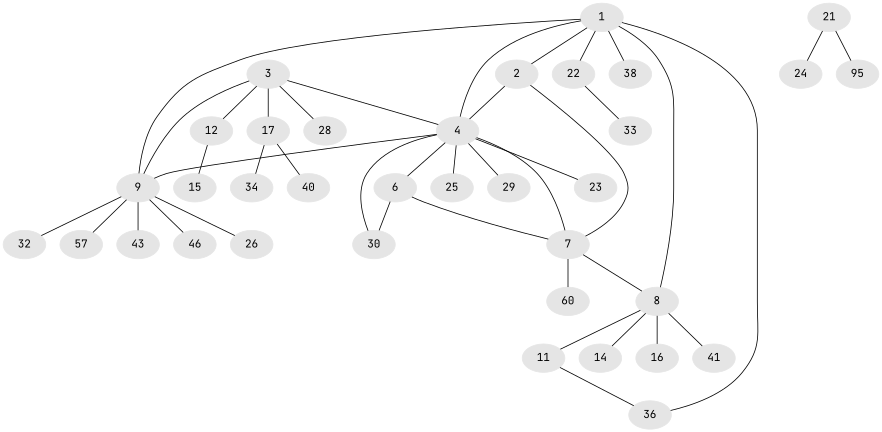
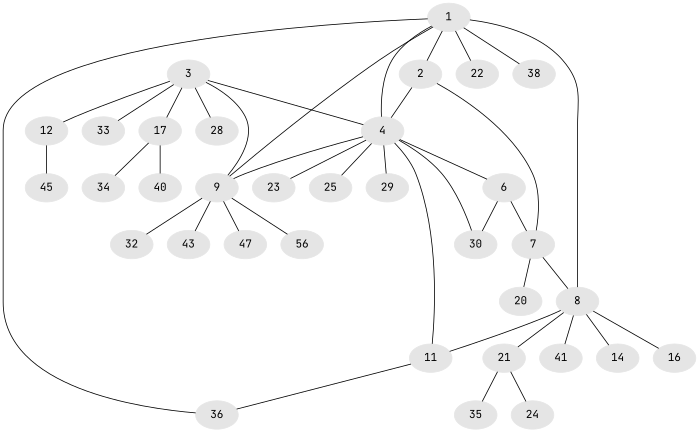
node "95": label "95" -> "35"
edge "22" -- "33": now "3" -- "33"
edge "4" -- "7": now "4" -- "11"
node "15": label "15" -> "45"
node "57": label "57" -> "47"
node "46": removed
node "26": label "26" -> "56"
node "60": label "60" -> "20"
edge "8" -- "21": added
